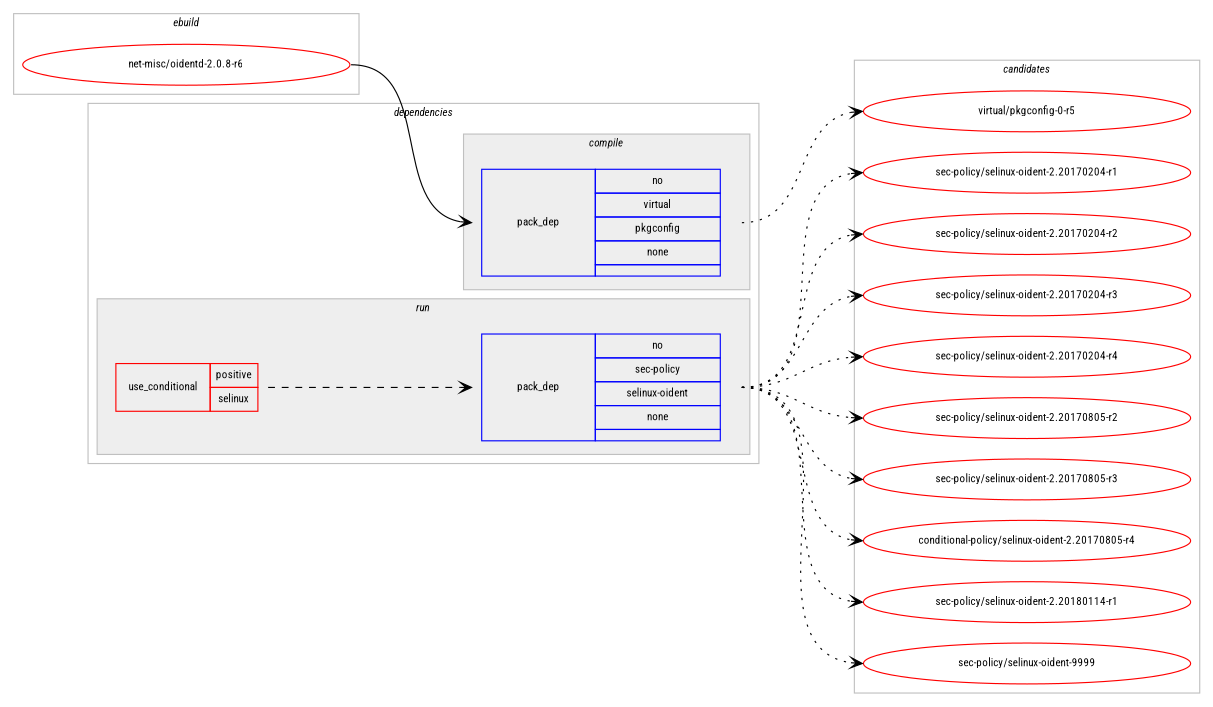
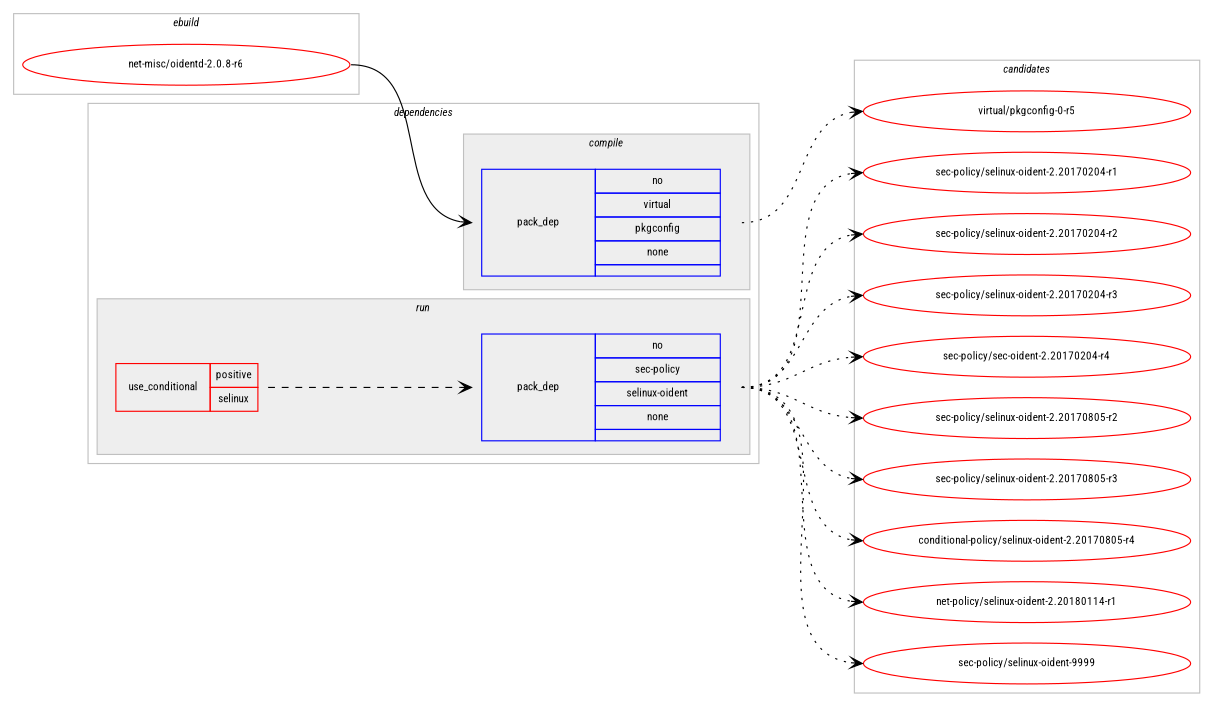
node "sec-policy/selinux-oident-2.20170204-r4": label "sec-policy/selinux-oident-2.20170204-r4" -> "sec-policy/sec-oident-2.20170204-r4"
node "sec-policy/selinux-oident-2.20180114-r1": label "sec-policy/selinux-oident-2.20180114-r1" -> "net-policy/selinux-oident-2.20180114-r1"
